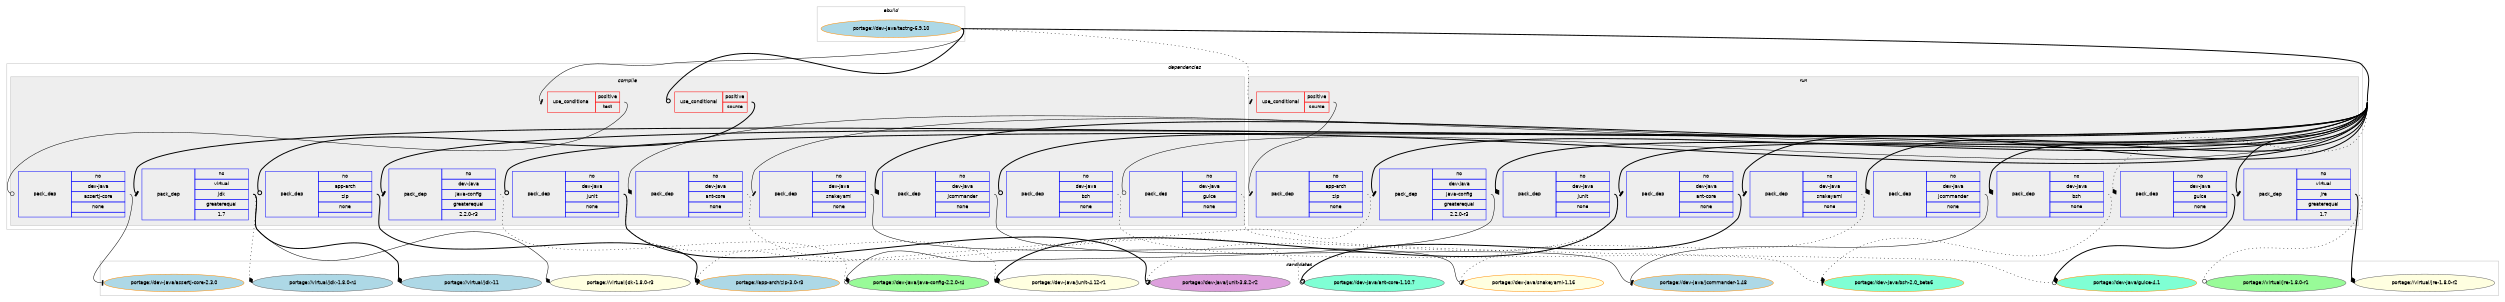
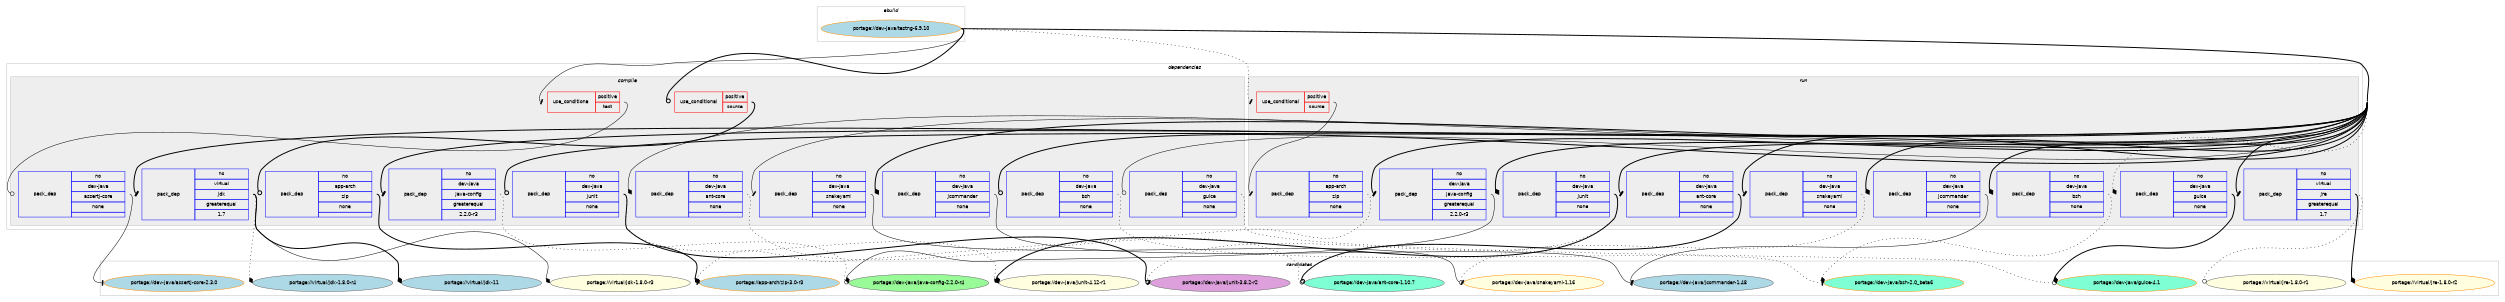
node "portage://dev-java/jcommander-1.48": color darkorange -> gray40
node "portage://virtual/jre-1.8.0-r1": fillcolor palegreen -> lightyellow
node "portage://virtual/jre-1.8.0-r2": color gray40 -> darkorange
